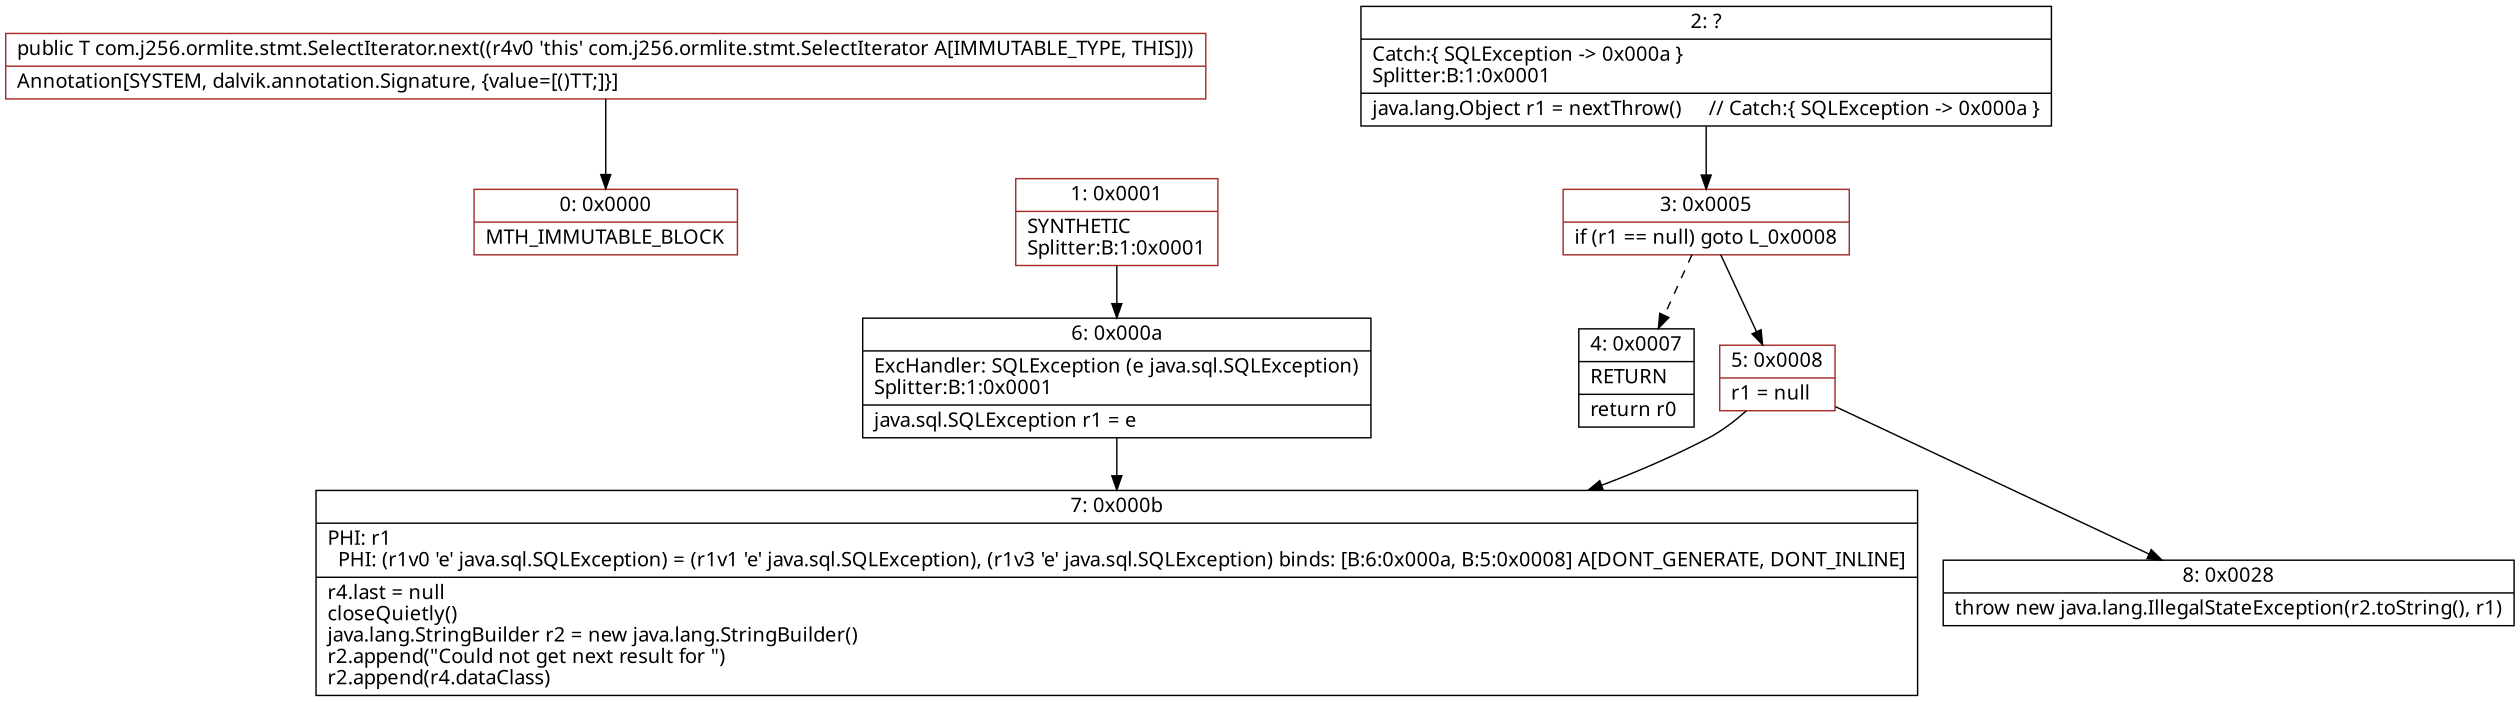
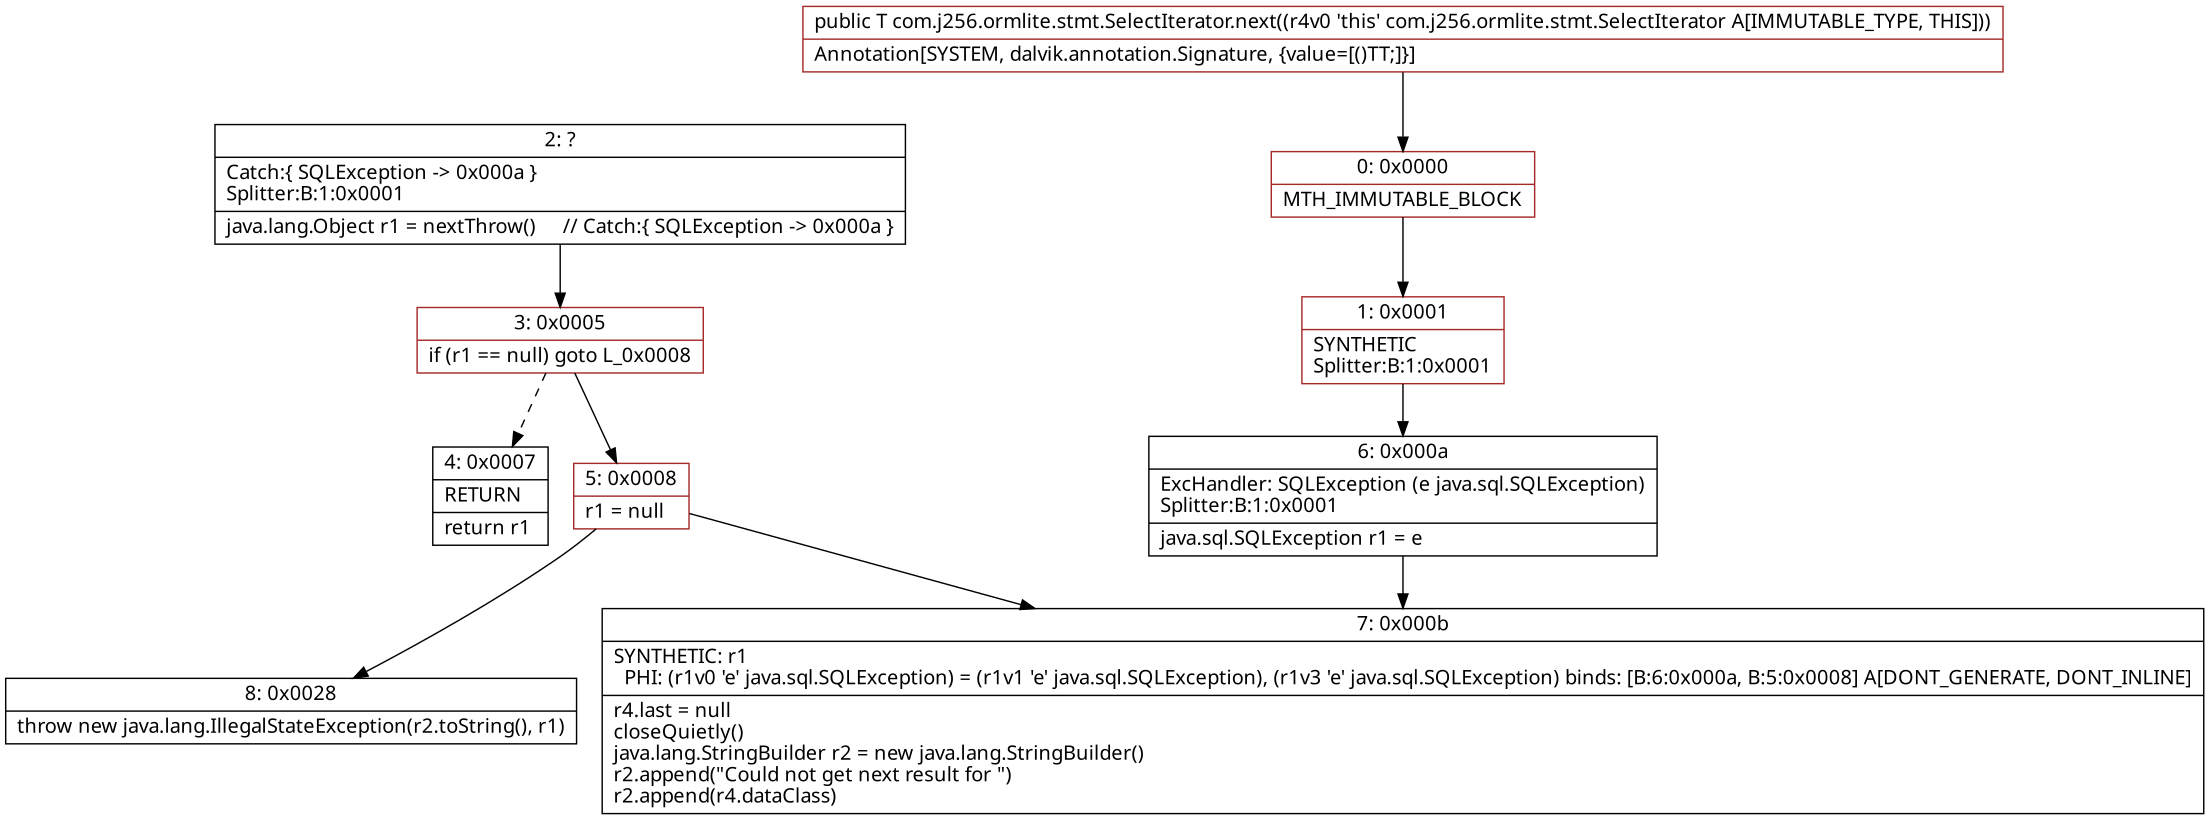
edge "0: 0x0000" -> "1: 0x0001": added
node "4: 0x0007": text "return r0" -> "return r1"
node "7: 0x000b": text "PHI: r1" -> "SYNTHETIC: r1"
